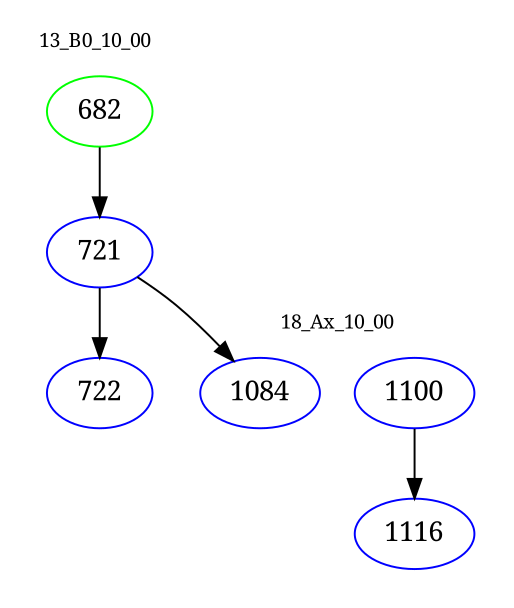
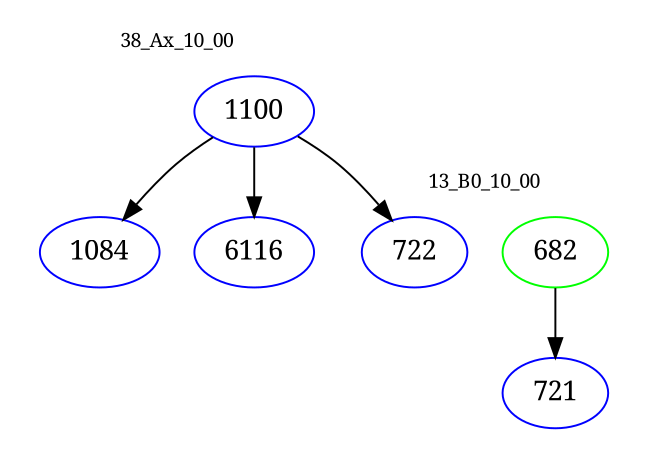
edge "721" -> "722": now "1100" -> "722"
edge "721" -> "1084": now "1100" -> "1084"
cluster "18_Ax_10_00": label "18_Ax_10_00" -> "38_Ax_10_00"
node "1116": label "1116" -> "6116"
